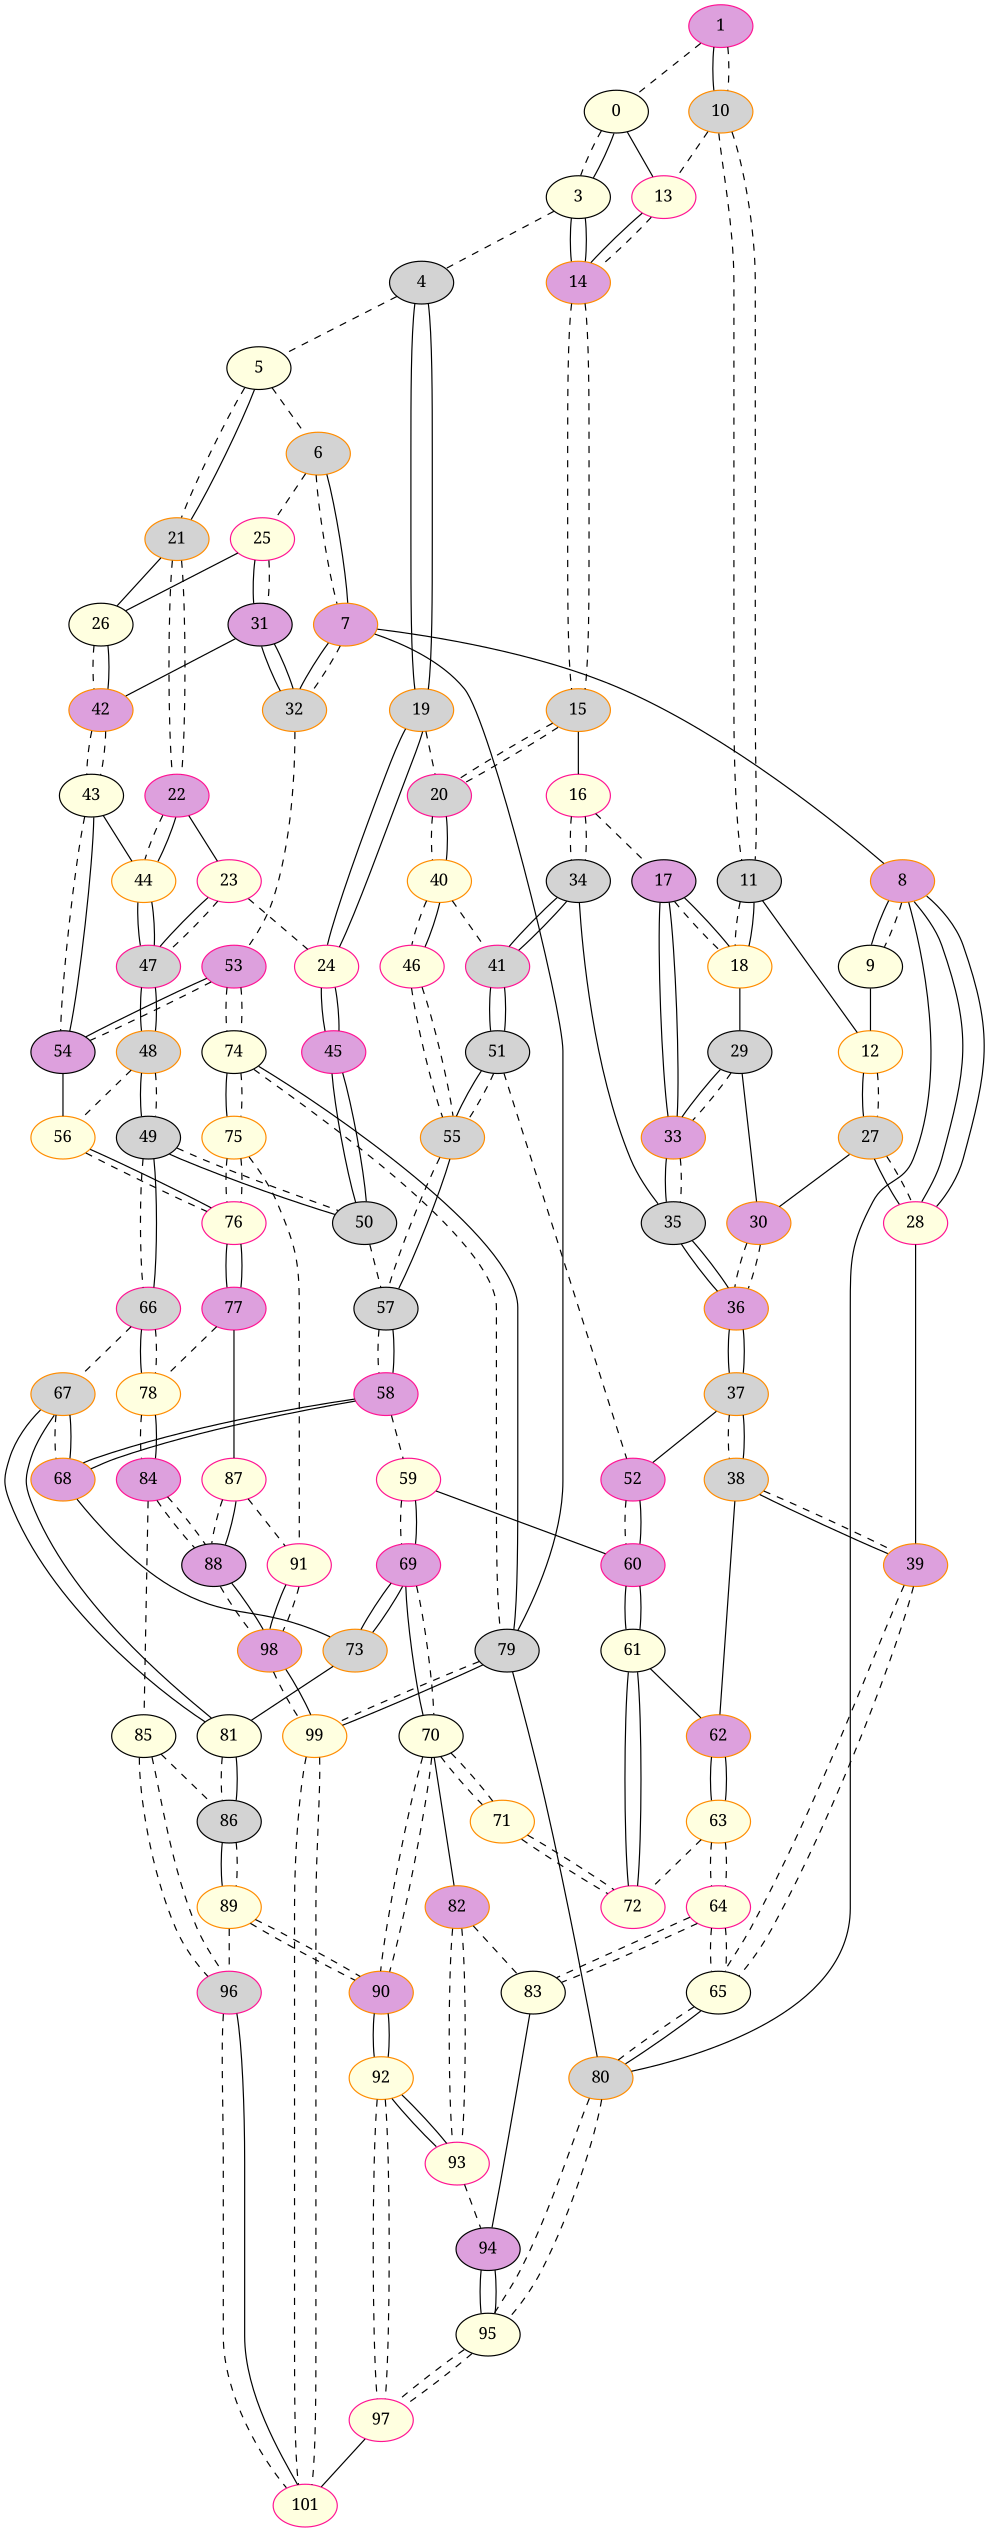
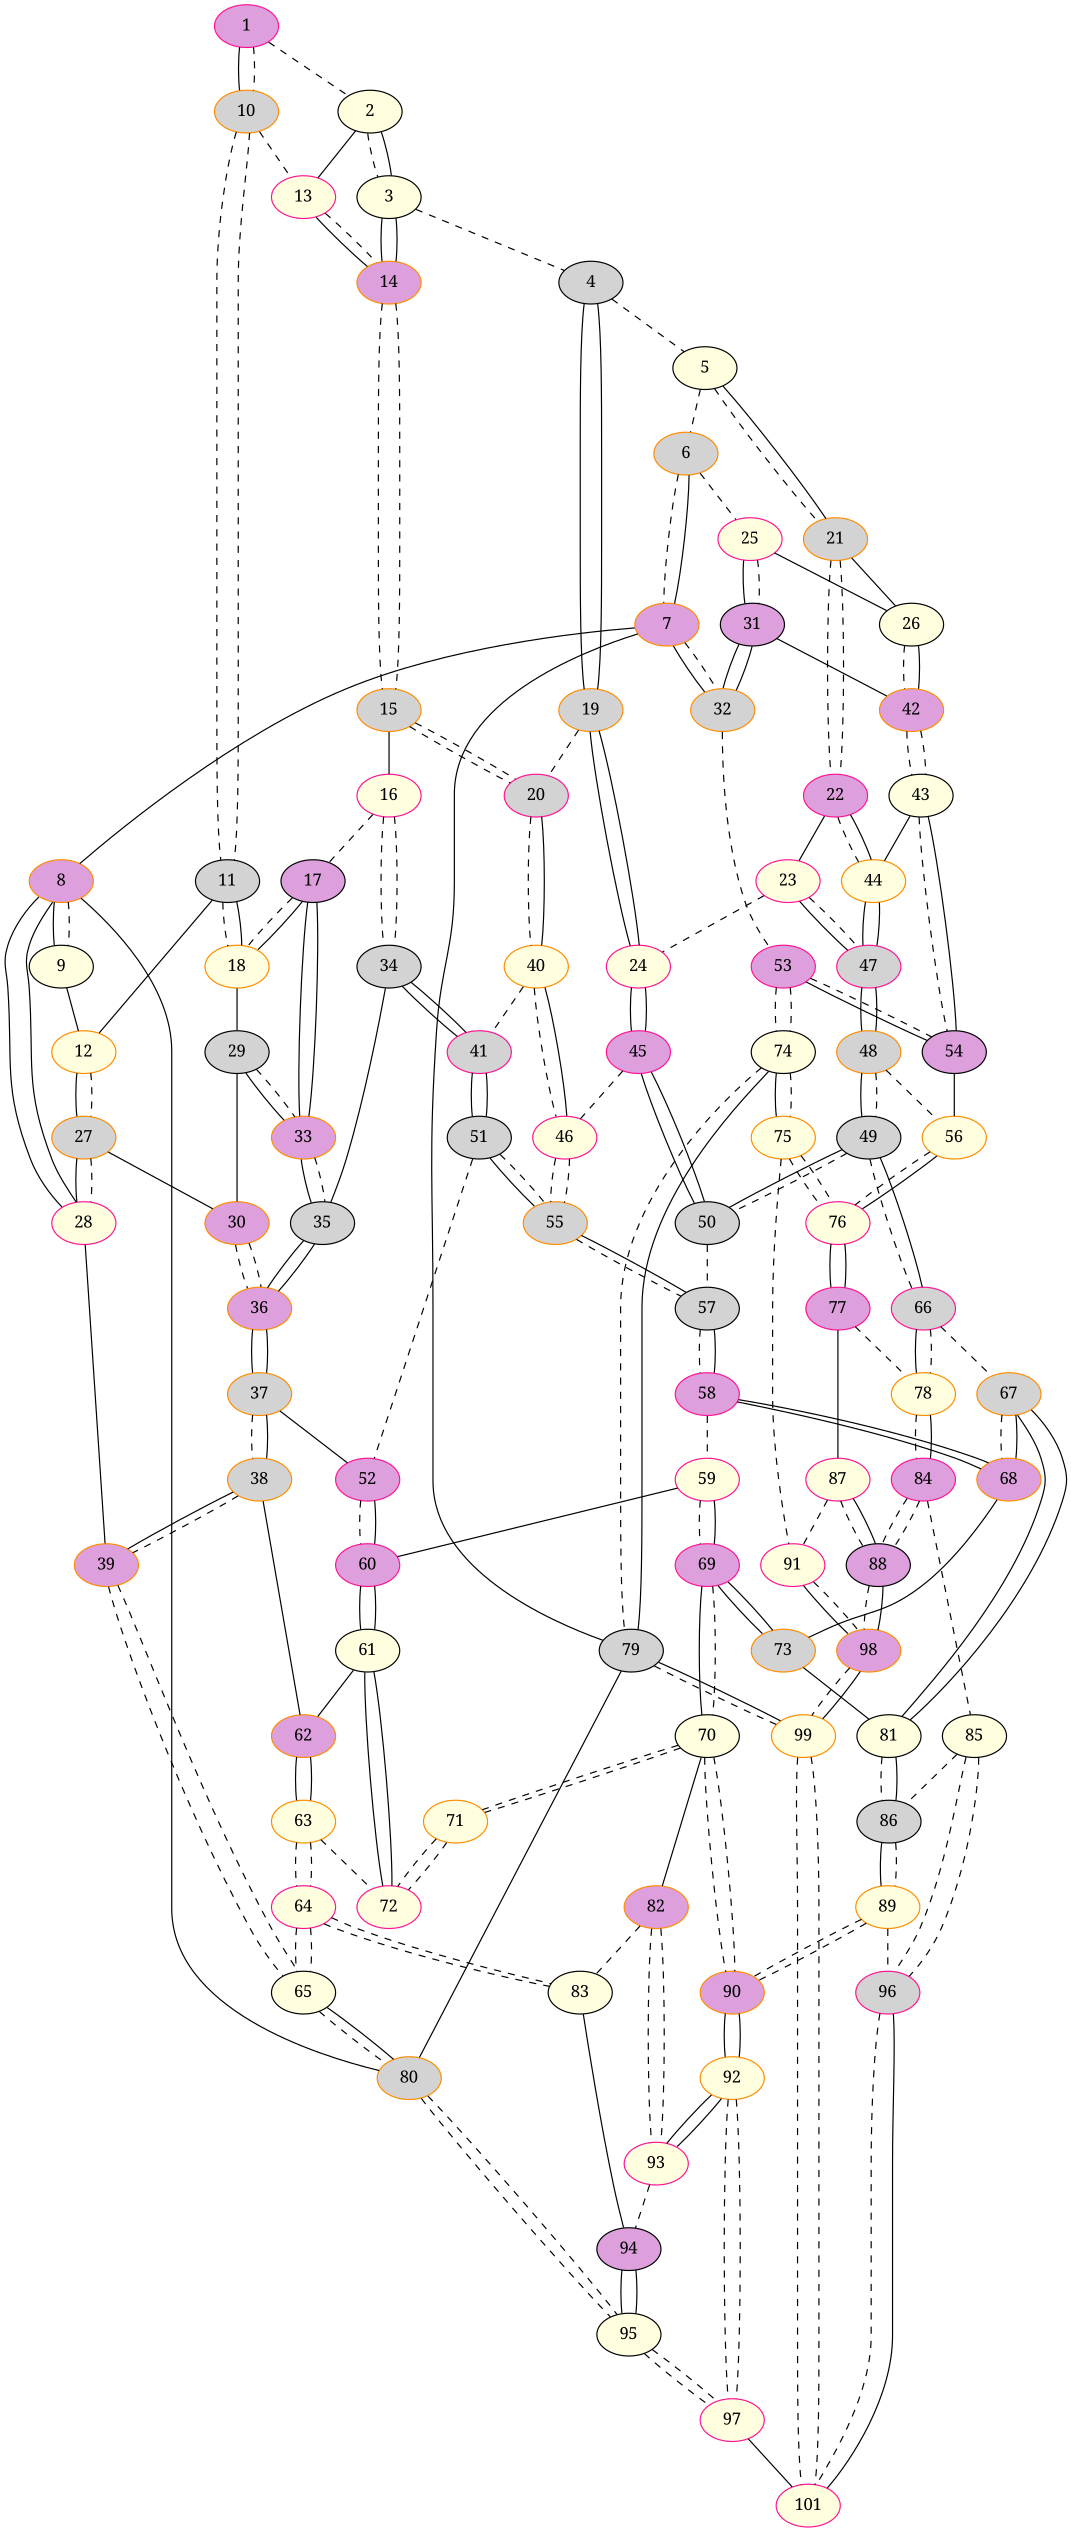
node "0": label "0" -> "2"
edge "45" -- "46": added
